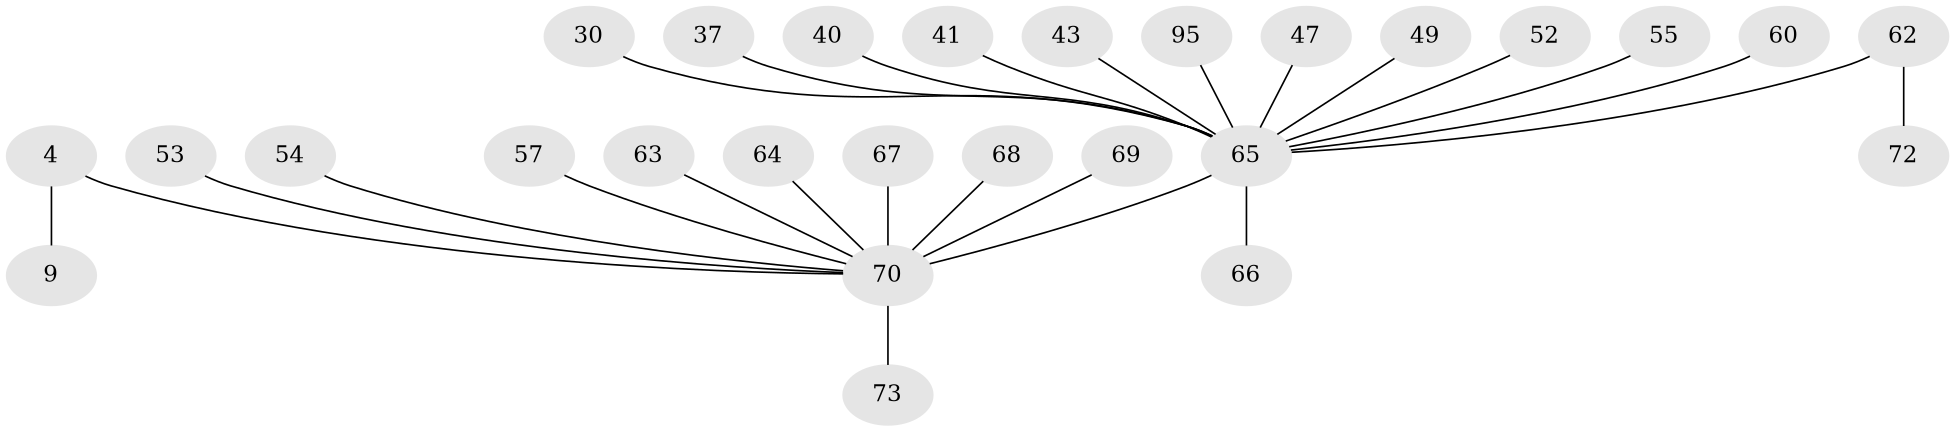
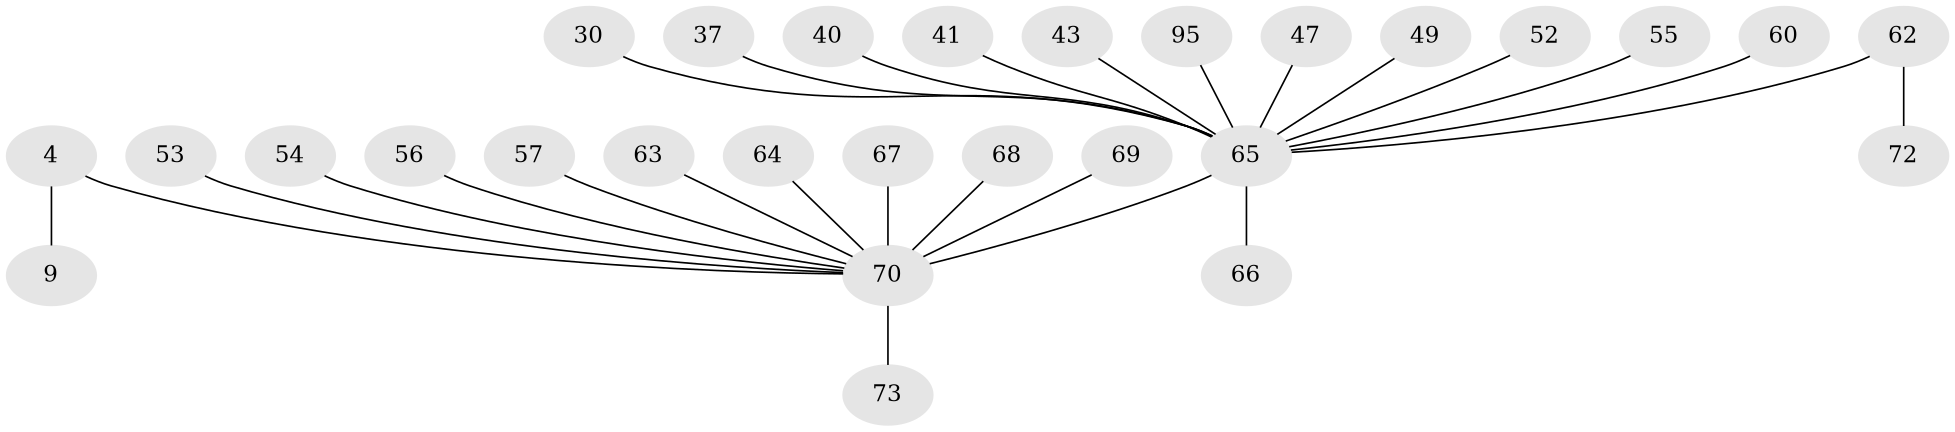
node "56": added
